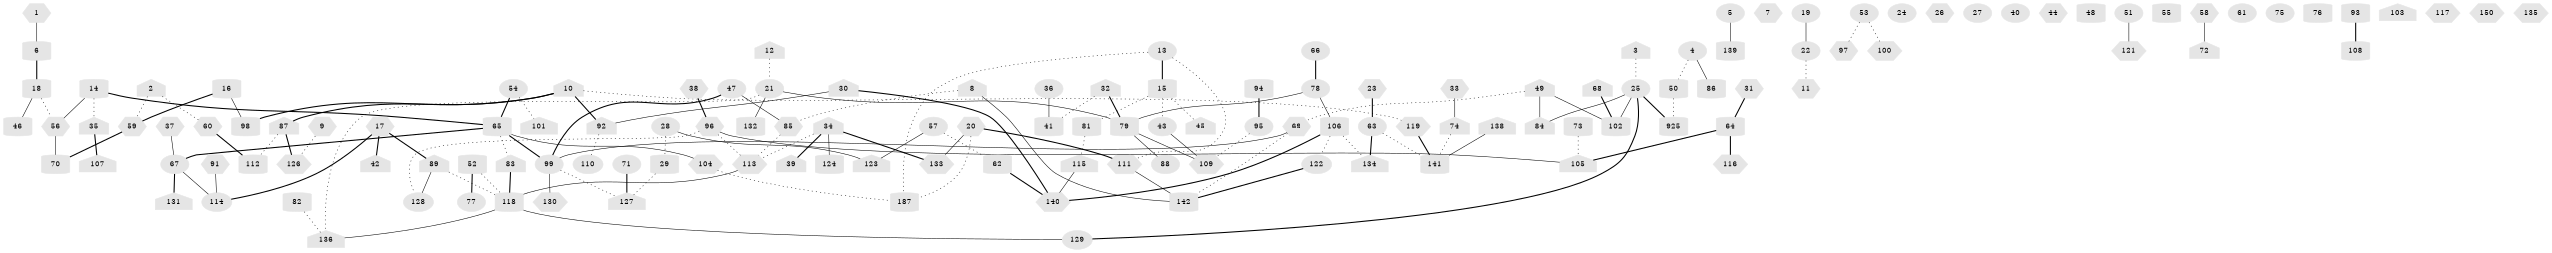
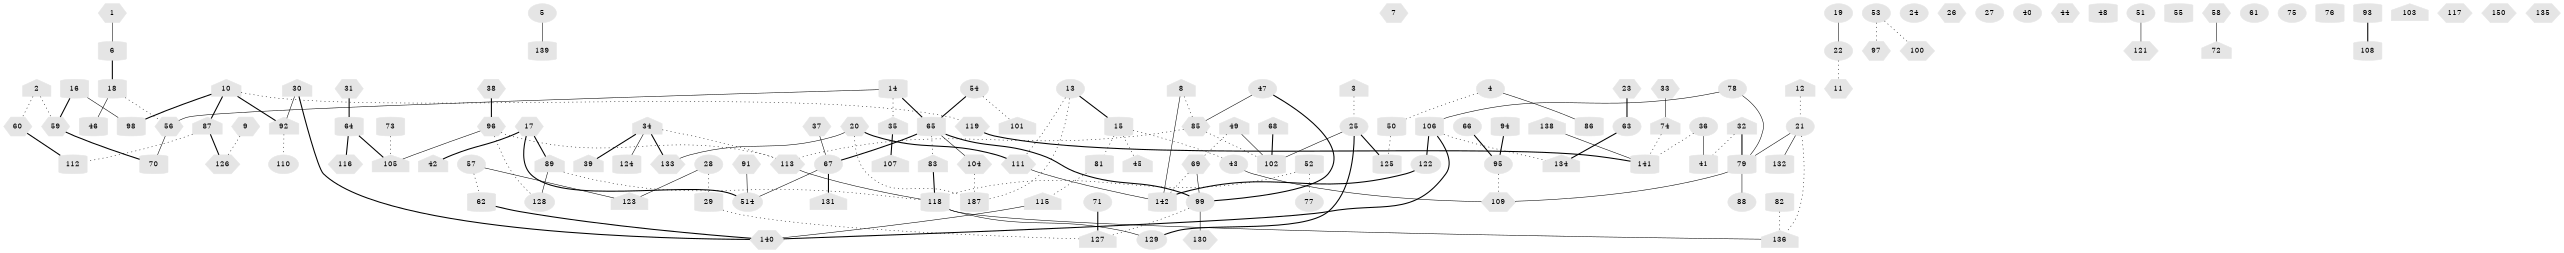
edge "66" -- "78": now "66" -- "95"
node "84": removed
node "925": label "925" -> "125"
edge "85" -- "102": added
edge "63" -- "141": now "36" -- "141"
edge "106" -- "122": style dotted -> bold
edge "52" -- "77": style bold -> dotted
node "114": label "114" -> "514"
